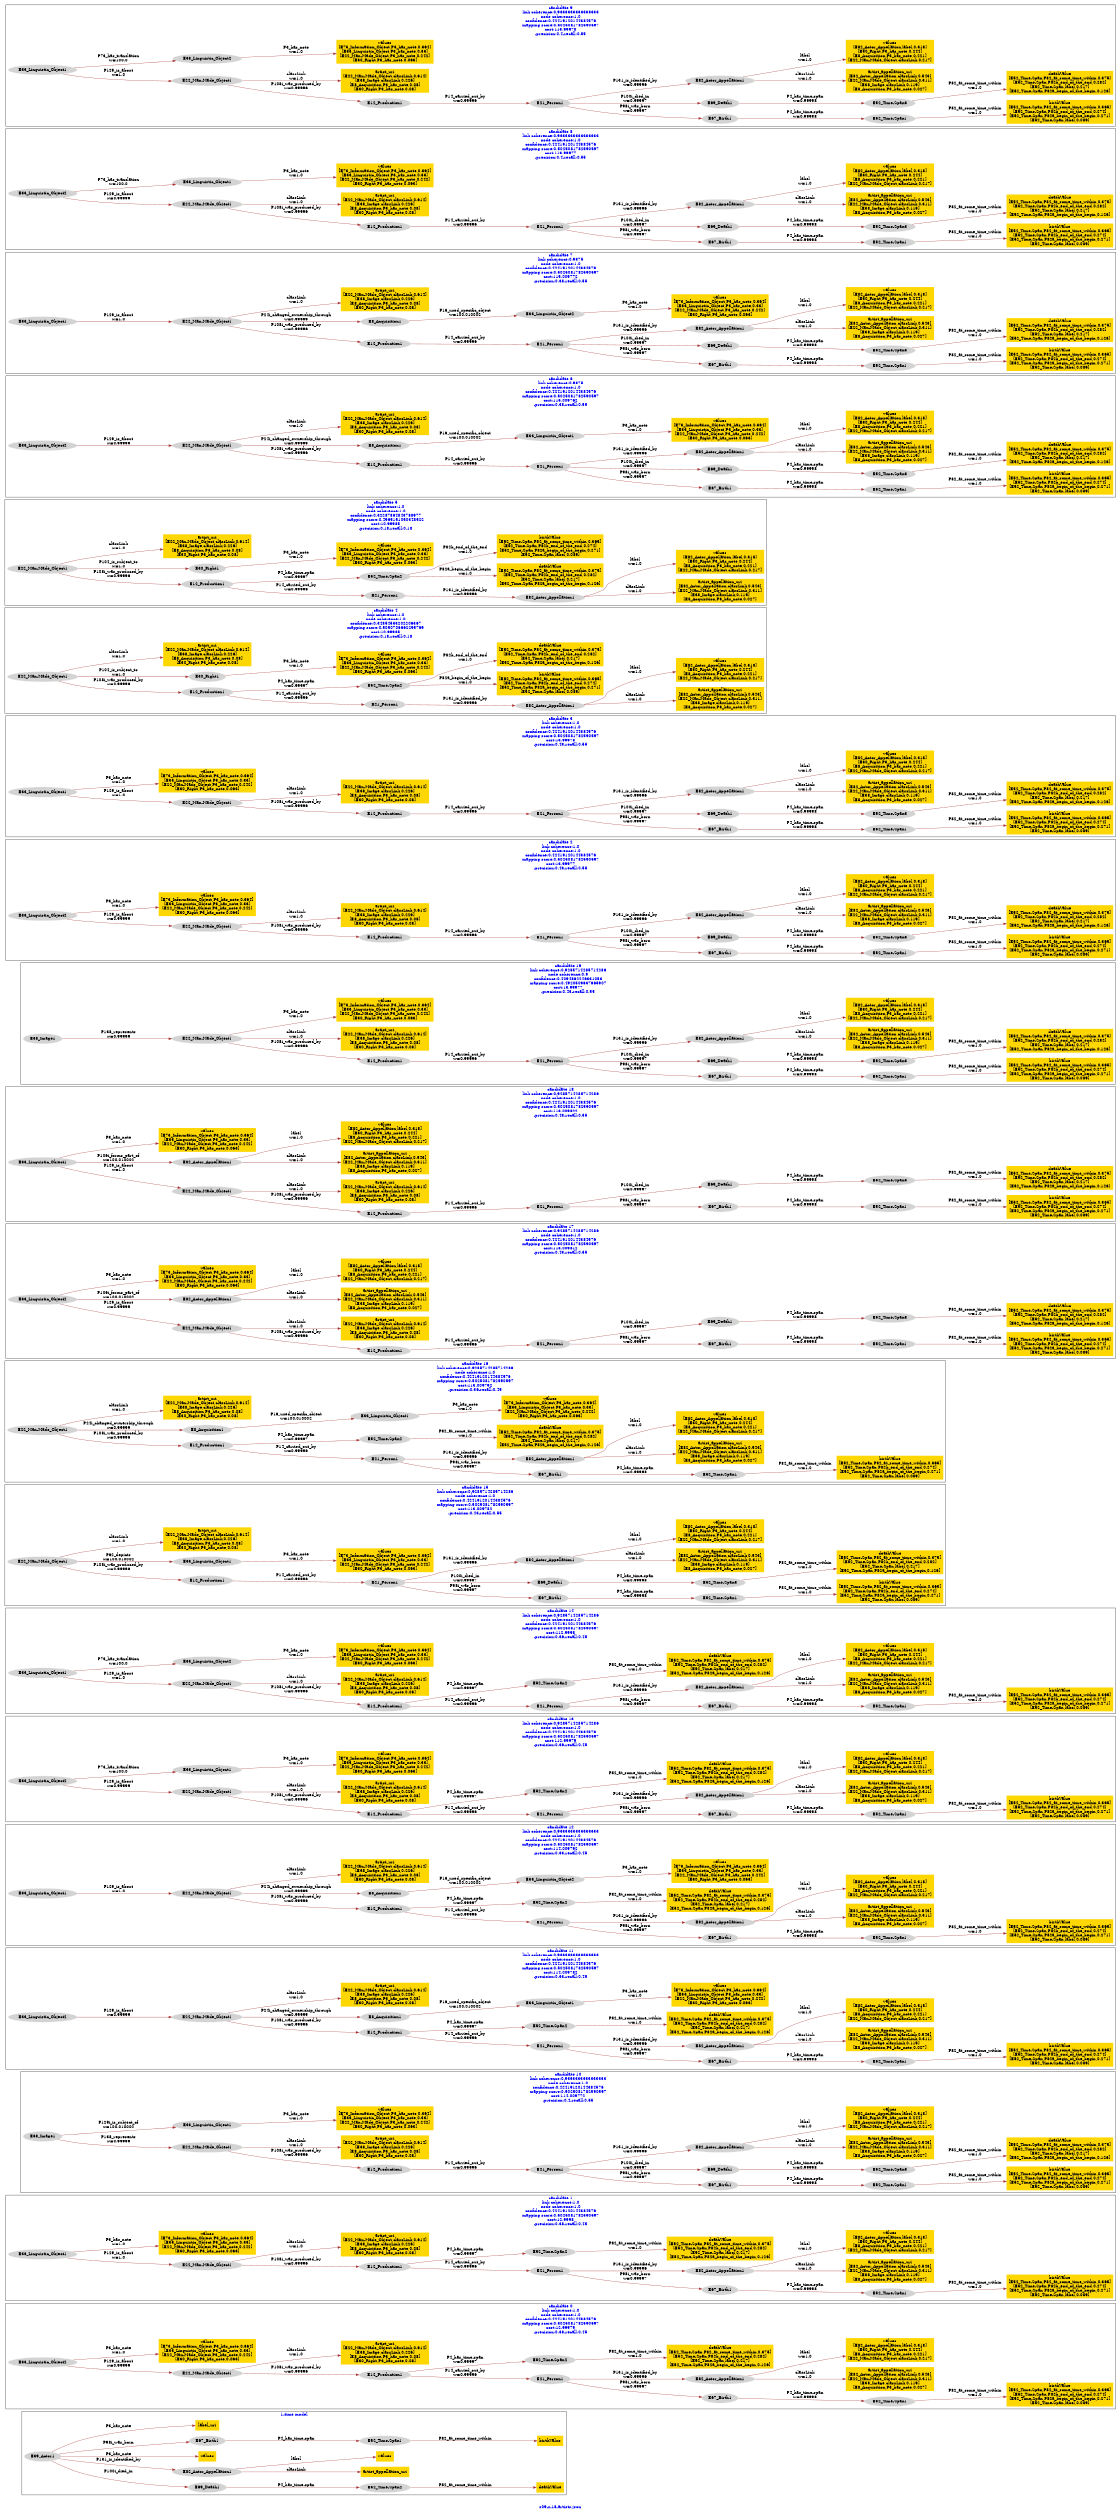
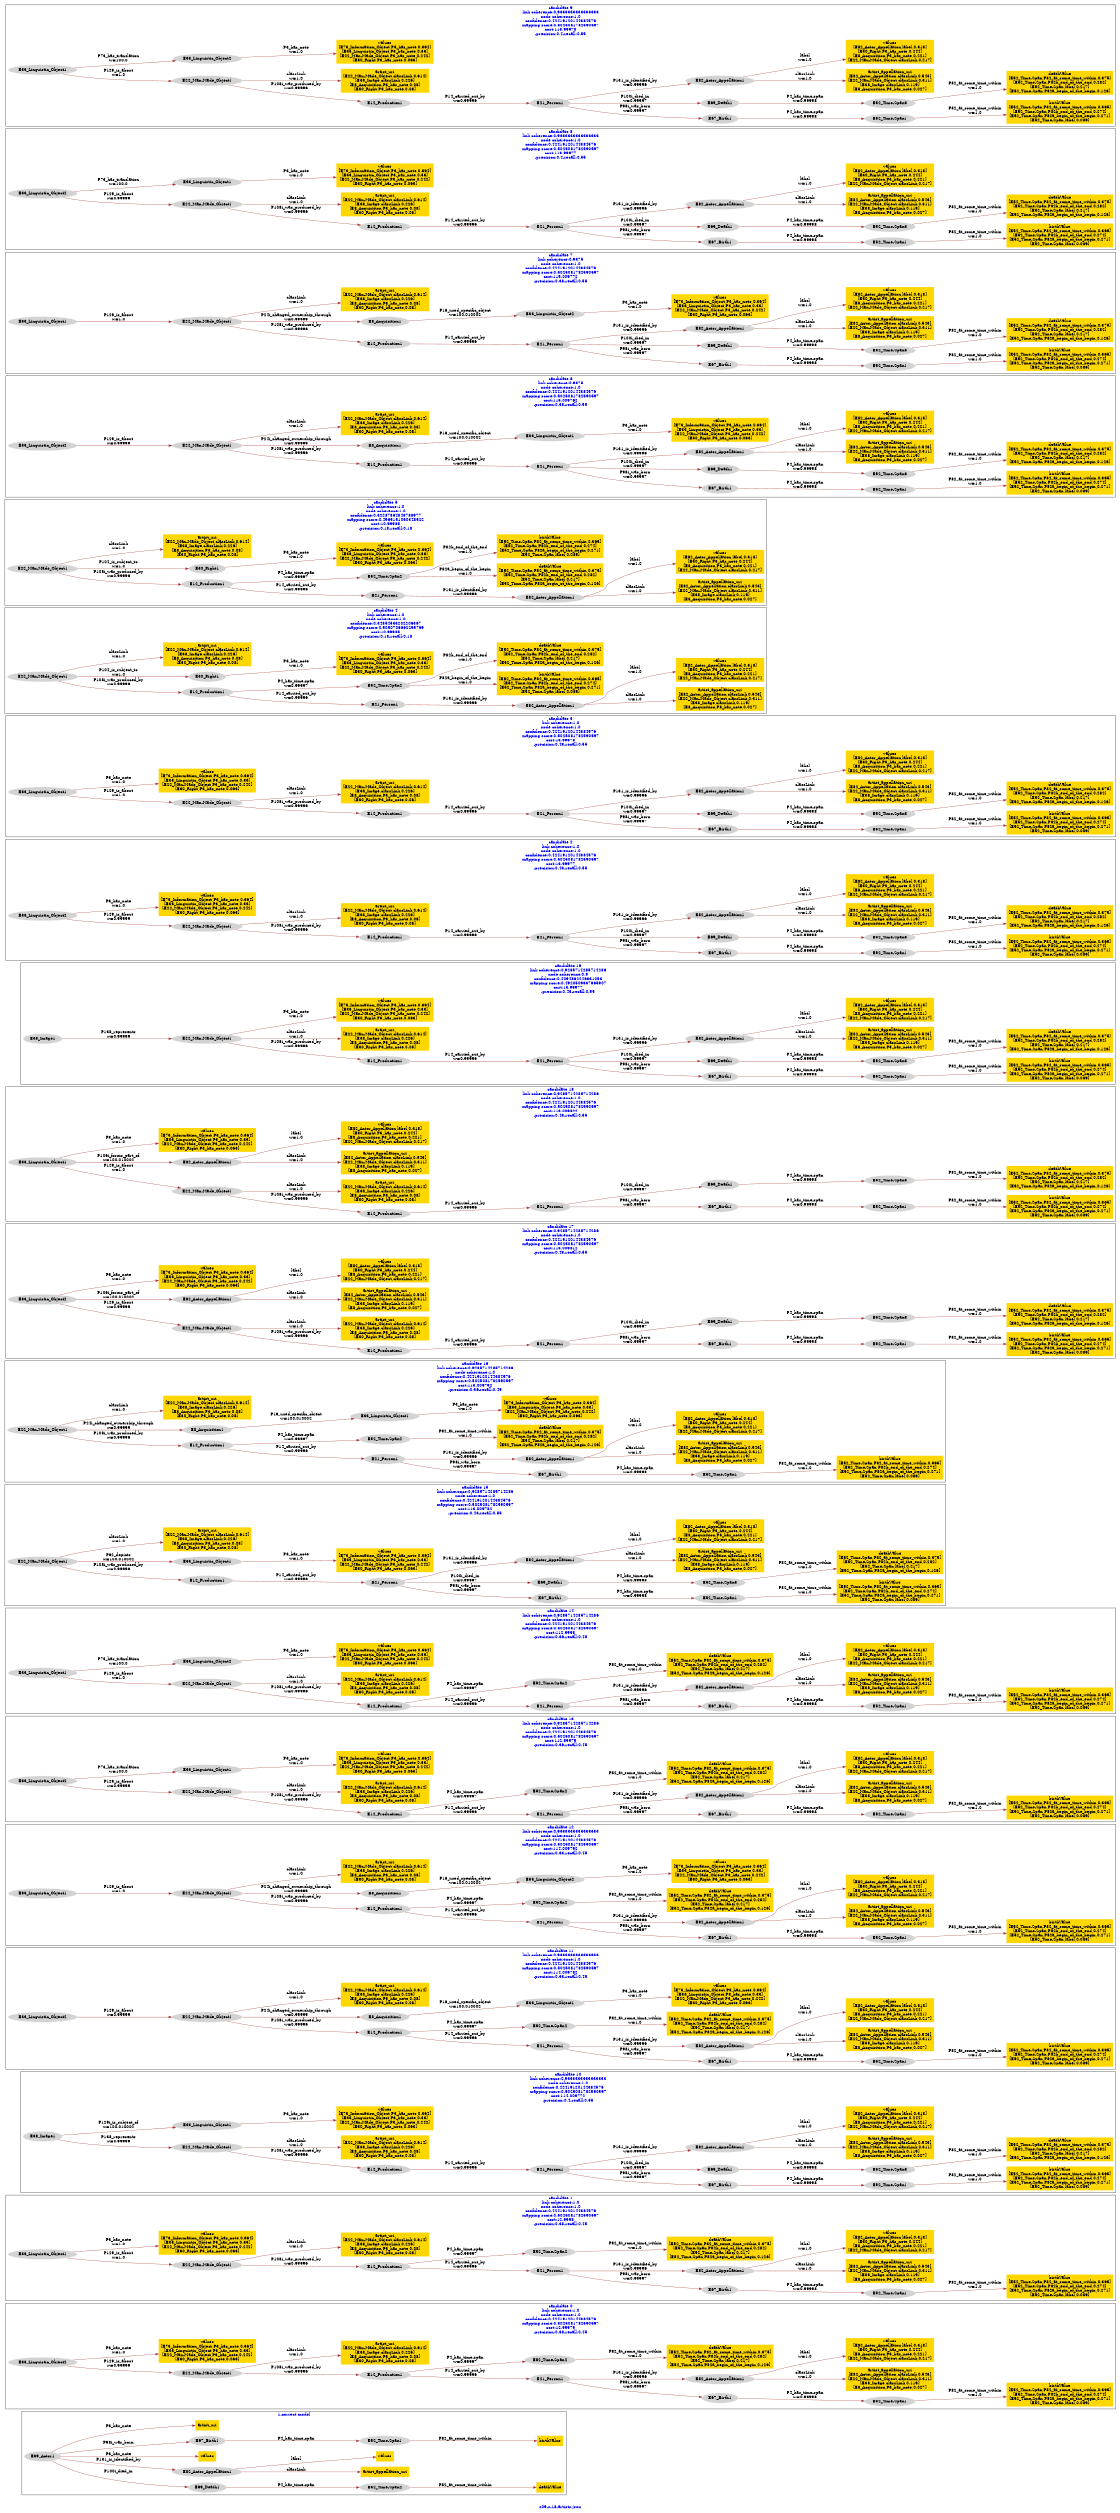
cluster "1-time model": label "1-time model" -> "1-correct model"
node "label_uri": label "label_uri" -> "artist_uri"
